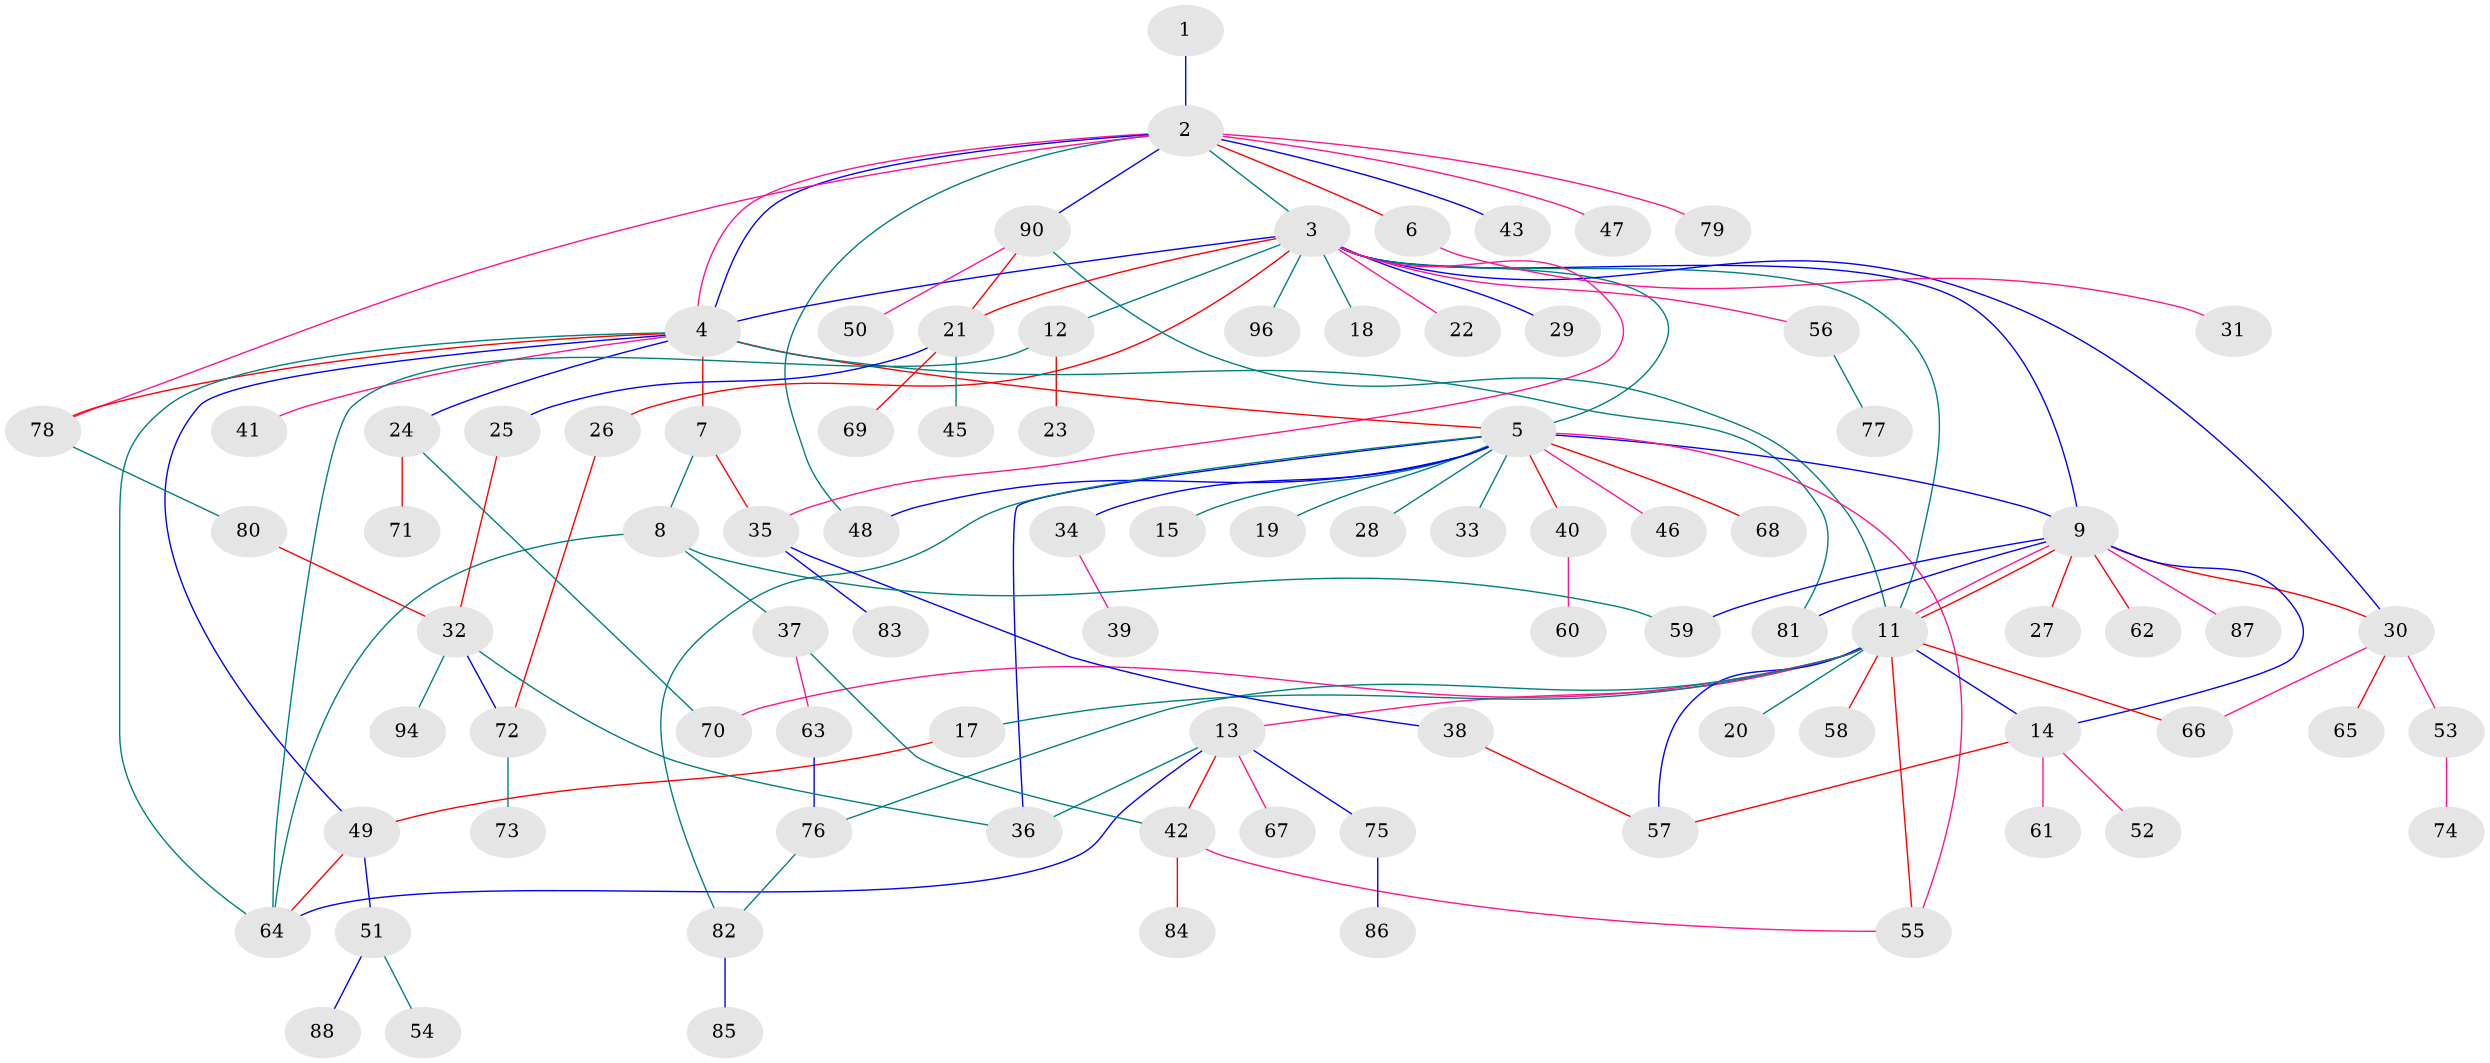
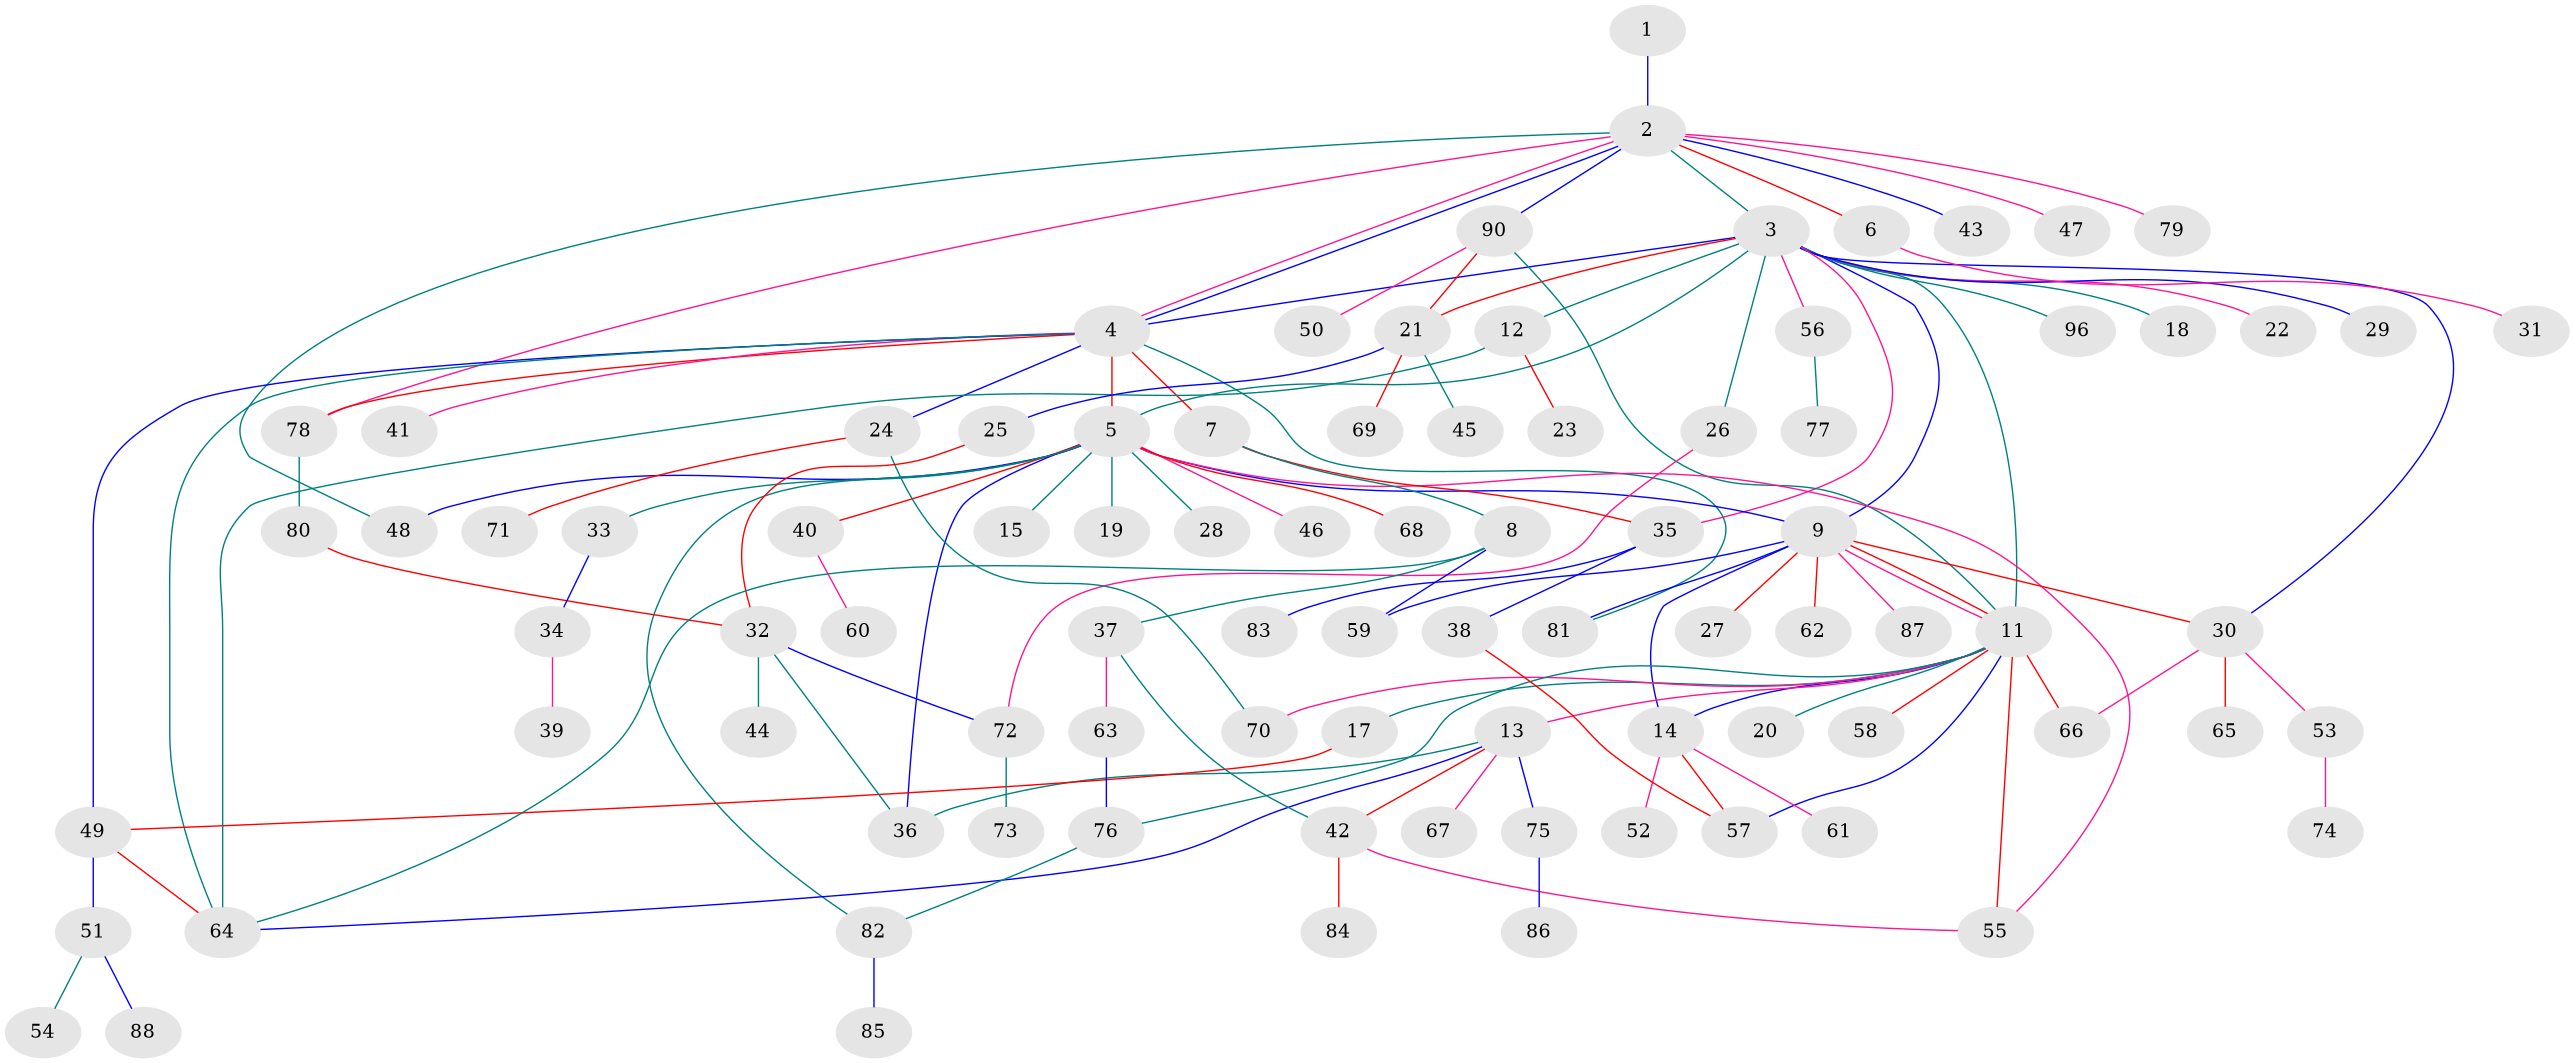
edge "3" -- "26": color red -> teal
edge "5" -- "34": now "33" -- "34"
edge "26" -- "72": color red -> deeppink
edge "8" -- "59": color teal -> blue
node "94": label "94" -> "44"
